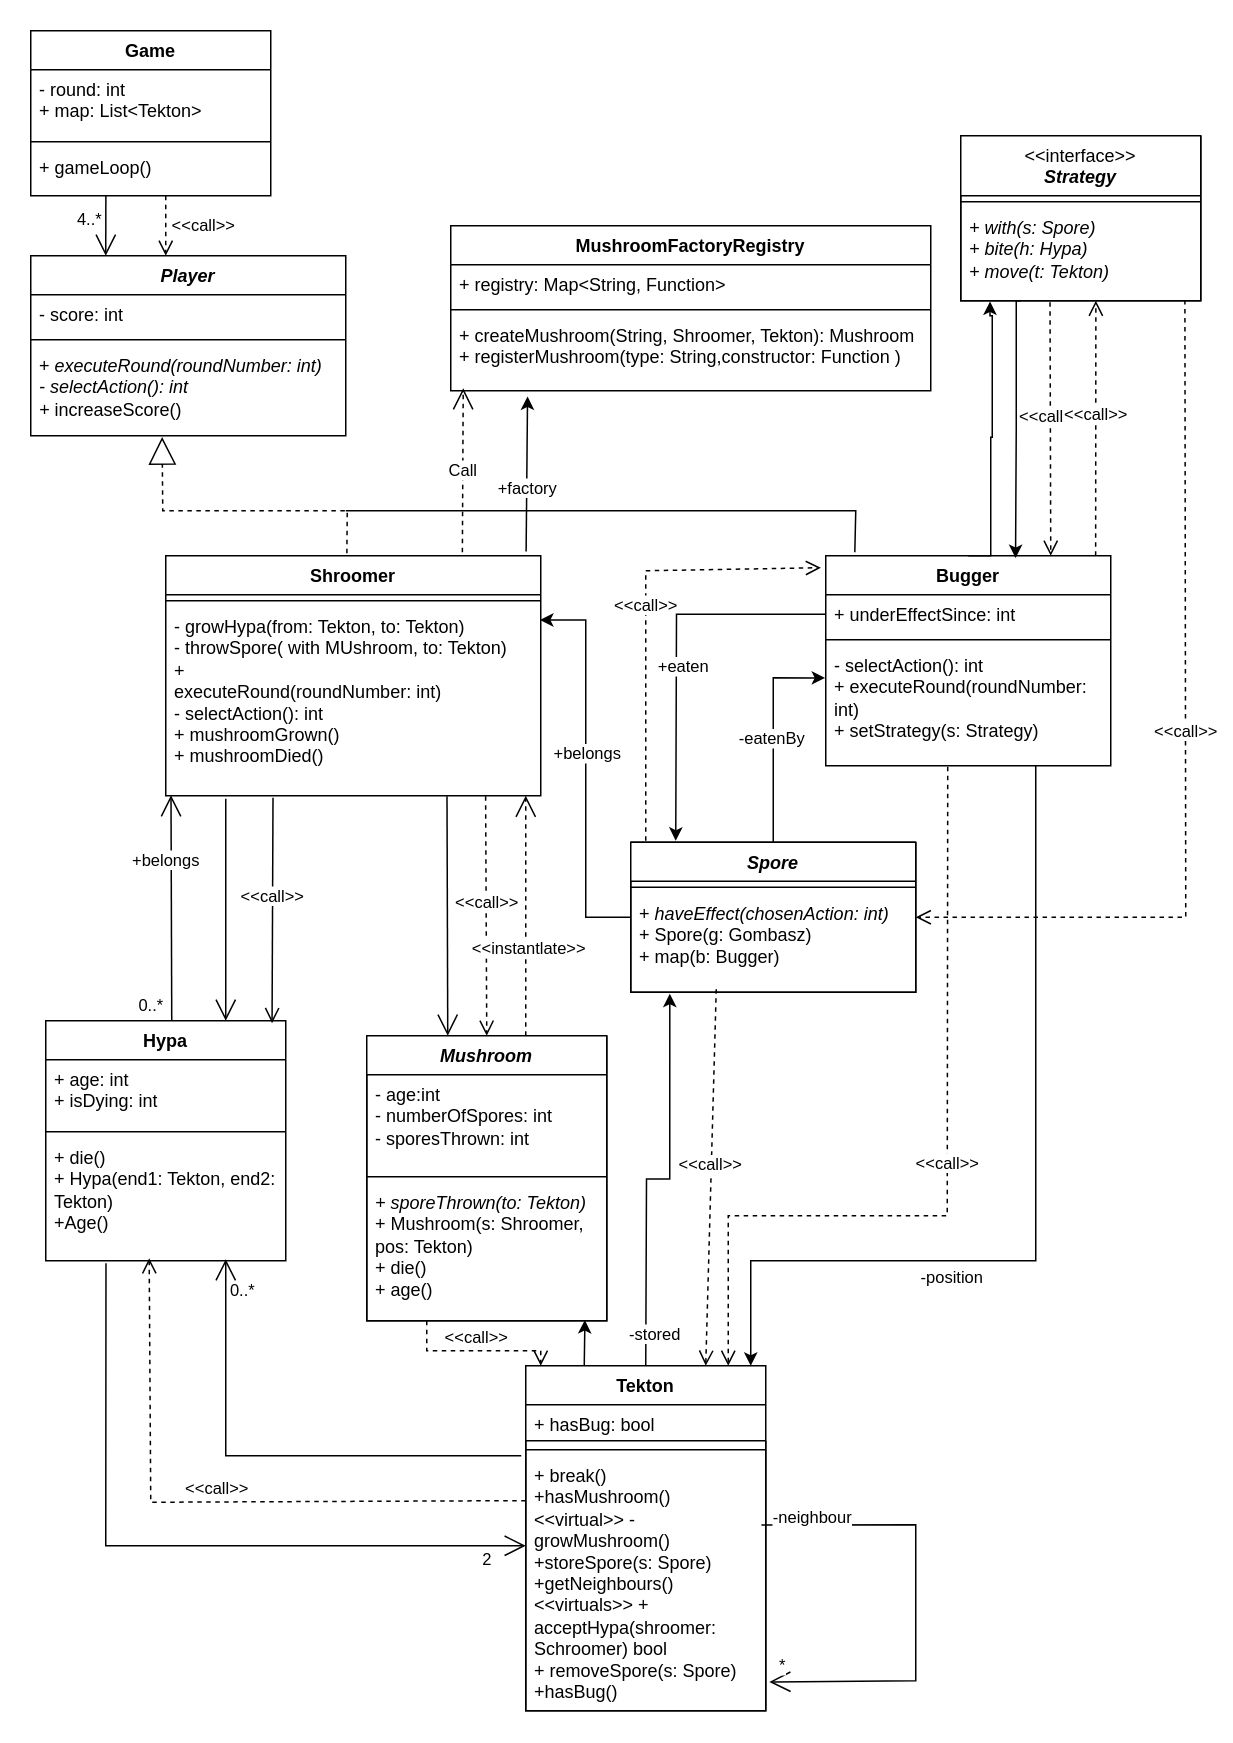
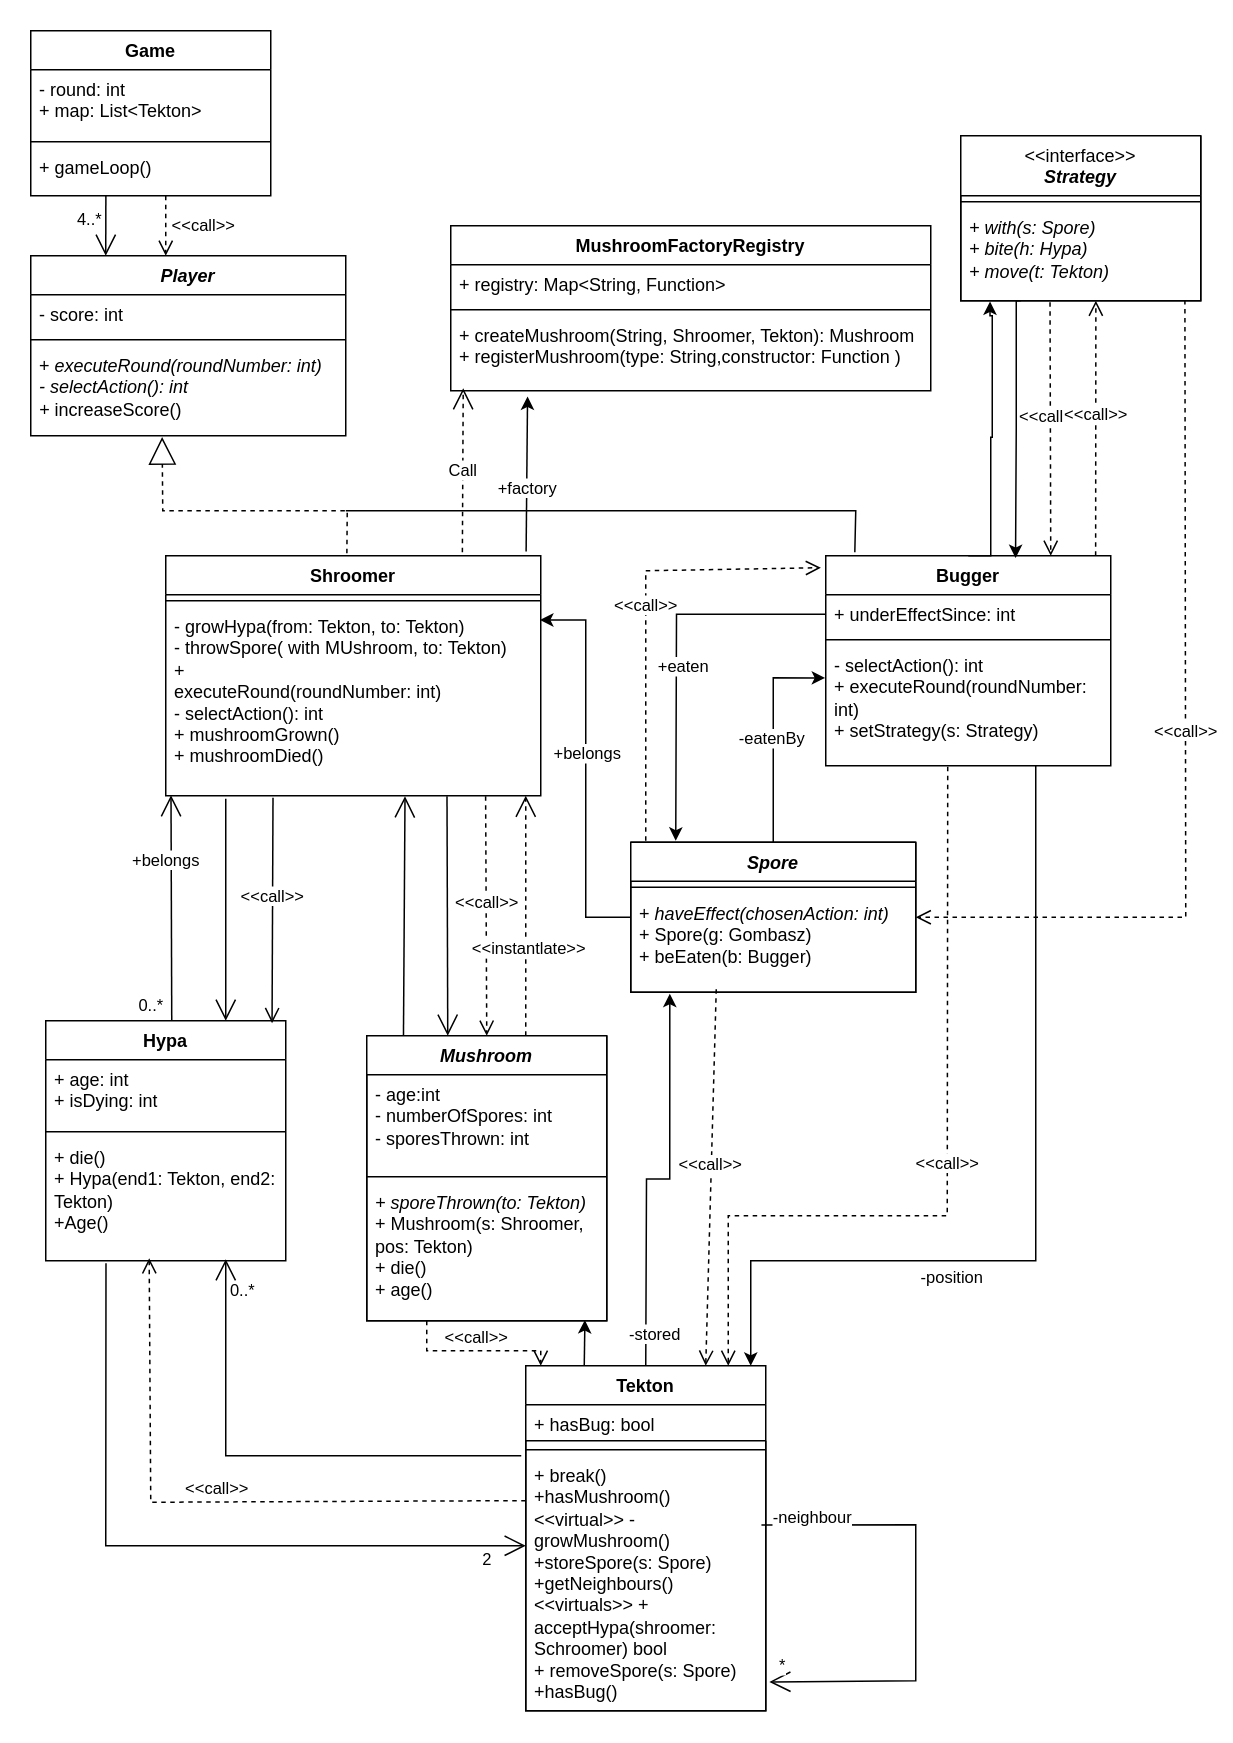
edge "Mushroom" -> "- growHypa(from: Tekton, to: Tekton) - throwSpore( with MUshroom, to: Tekton) + executeRound(roundNumber: int) - selectAction(): int + mushroomGrown() + mushroomDied()": added
node "+ haveEffect(chosenAction: int) + Spore(g: Gombasz) + map(b: Bugger)": label "+ haveEffect(chosenAction: int) + Spore(g: Gombasz) + map(b: Bugger)" -> "+ haveEffect(chosenAction: int) + Spore(g: Gombasz) + beEaten(b: Bugger)"
